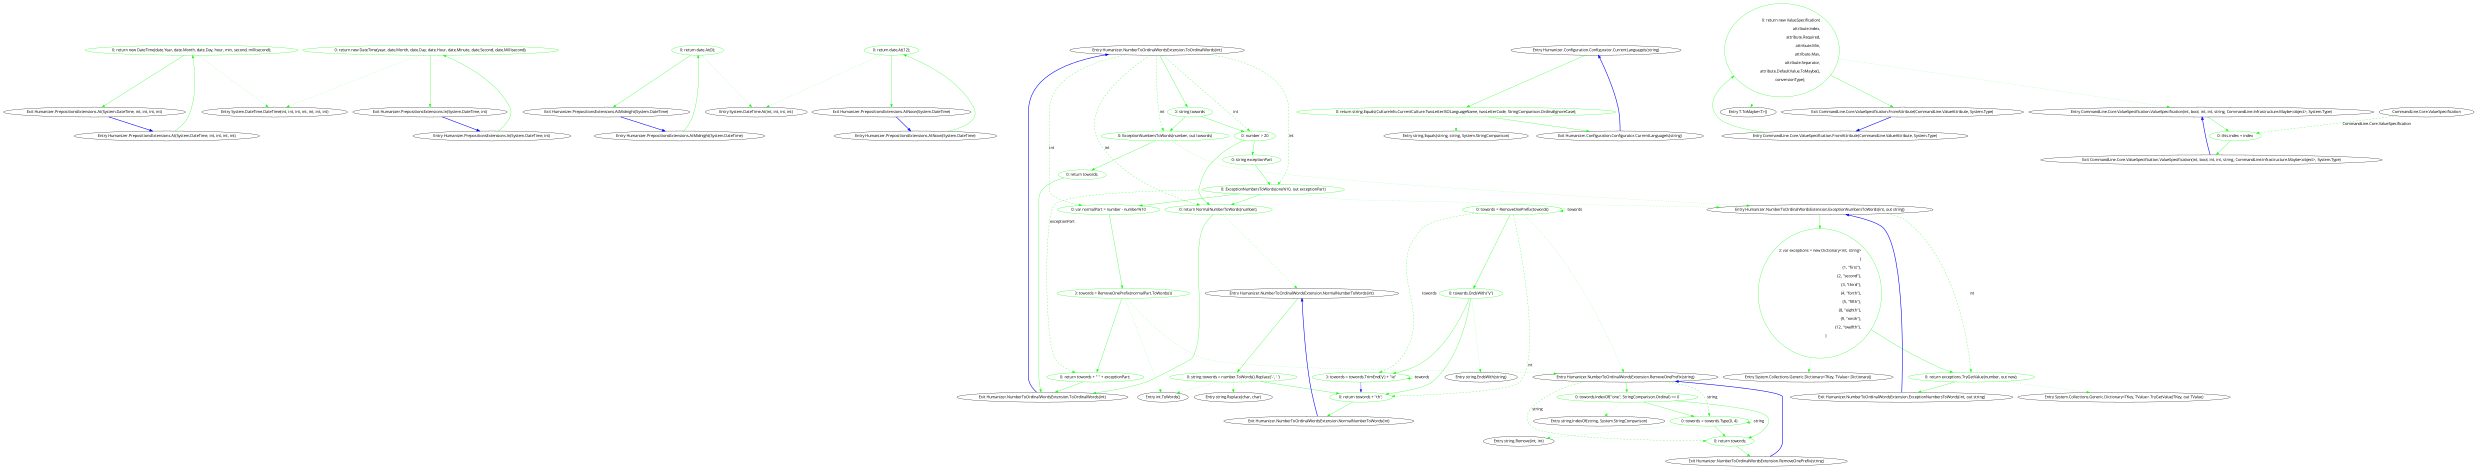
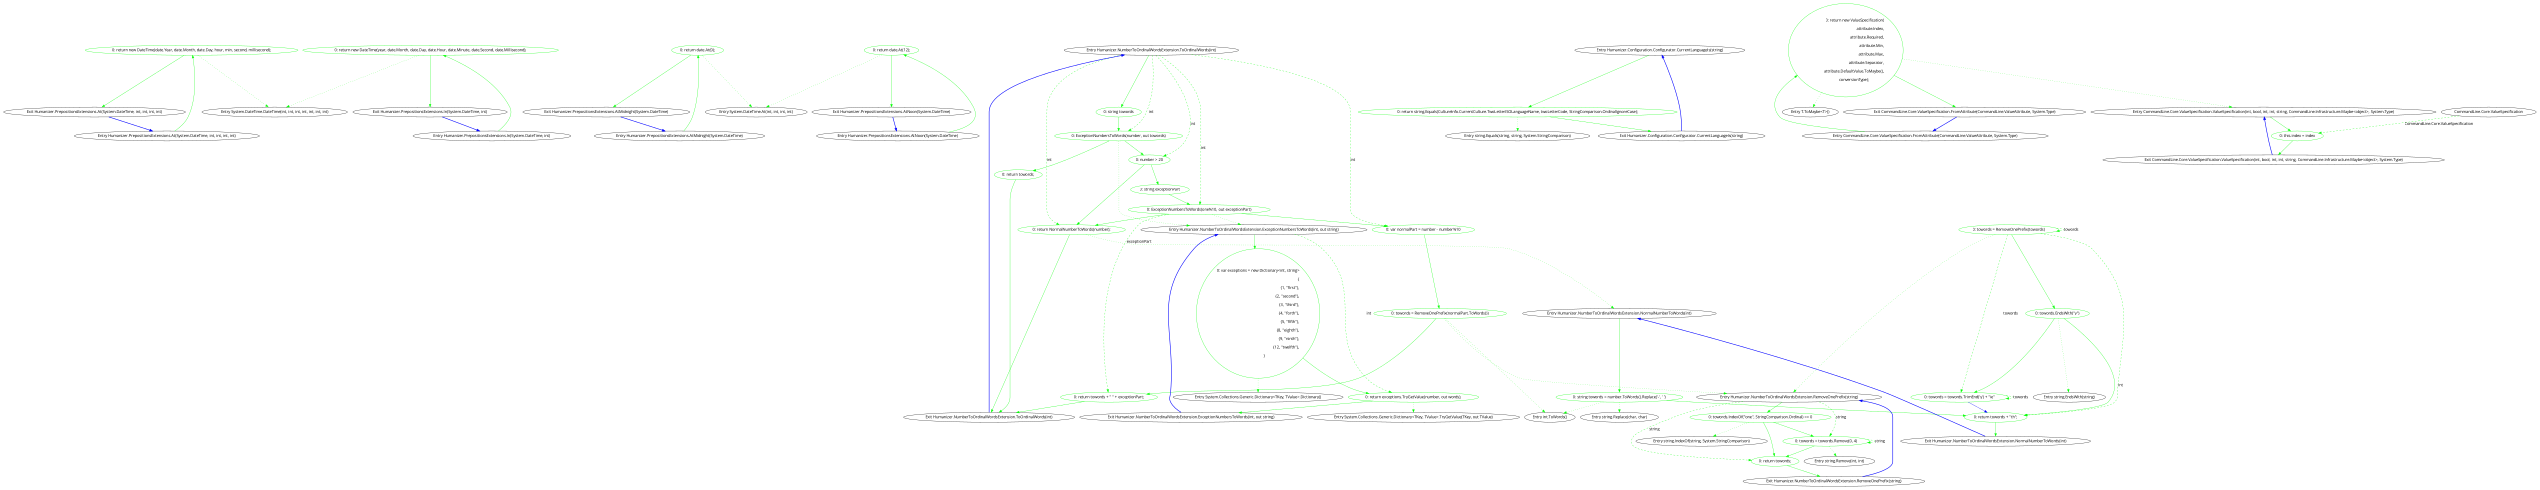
edge "0: string towords" -> "0: number > 20": now "0: ExceptionNumbersToWords(number, out towords)" -> "0: number > 20"
node "0: return exceptions.TryGetValue(number, out new);": label "0: return exceptions.TryGetValue(number, out new);" -> "0: return exceptions.TryGetValue(number, out words);"
node "0: towords = towords.Type(0, 4)": label "0: towords = towords.Type(0, 4)" -> "0: towords = towords.Remove(0, 4)"
